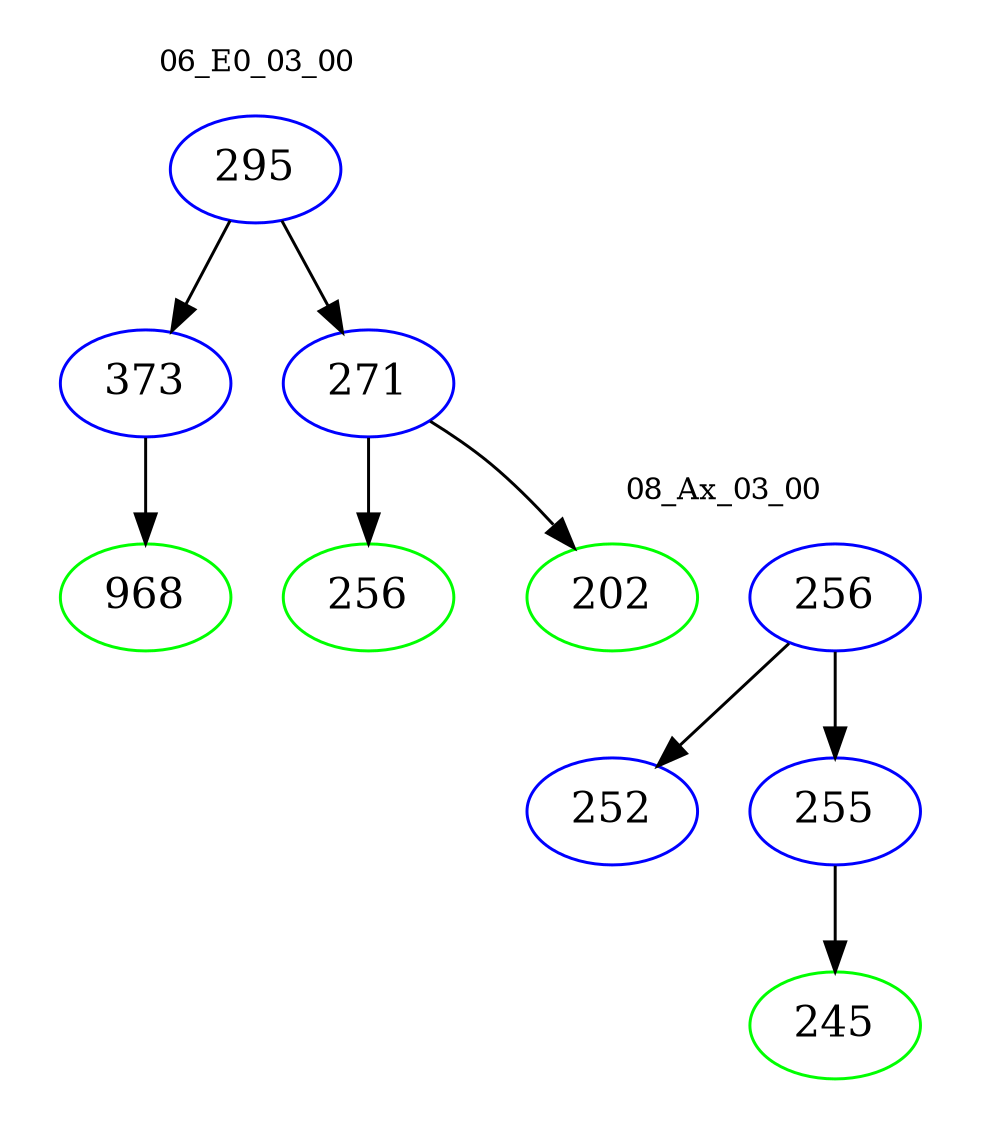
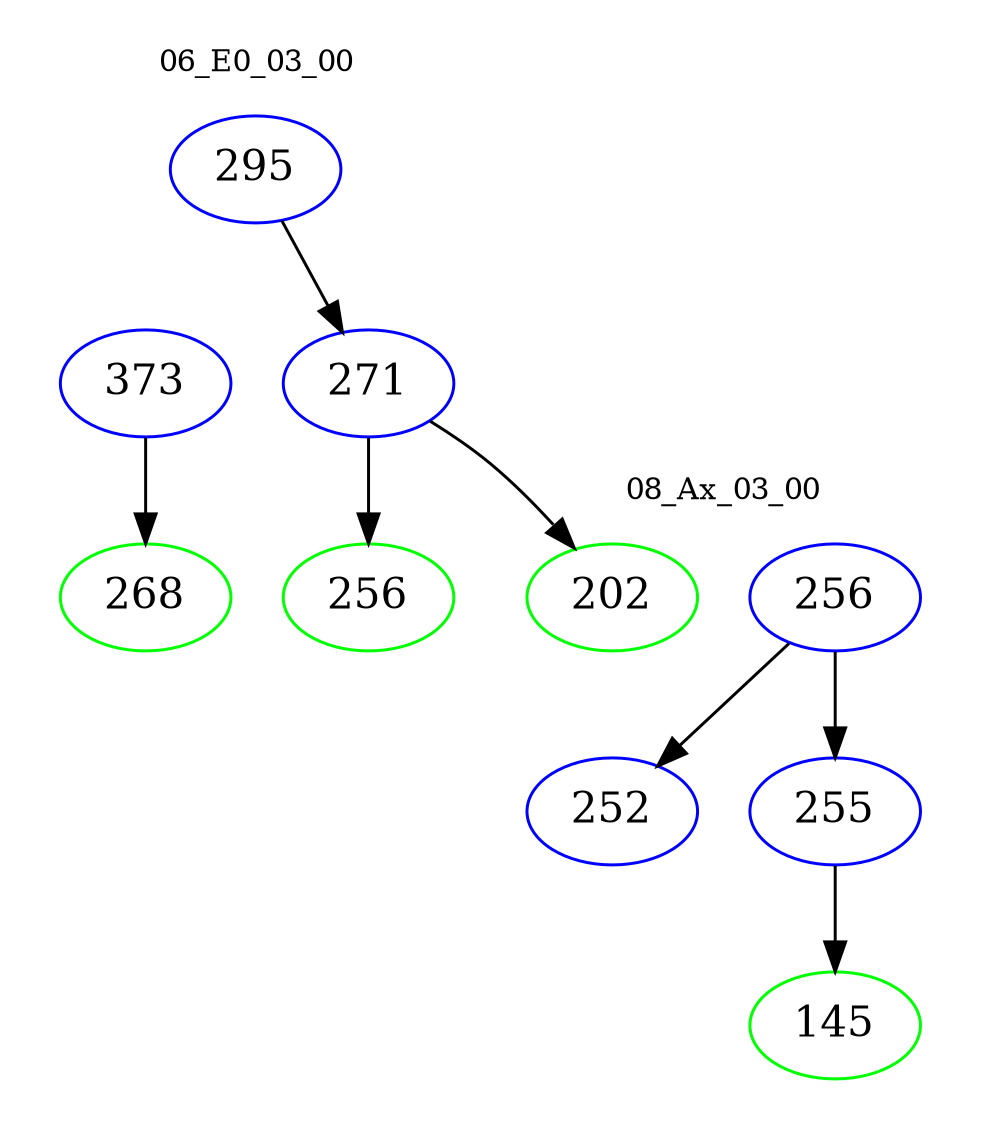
edge "295" -> "373": removed
node "968": label "968" -> "268"
node "245": label "245" -> "145"
